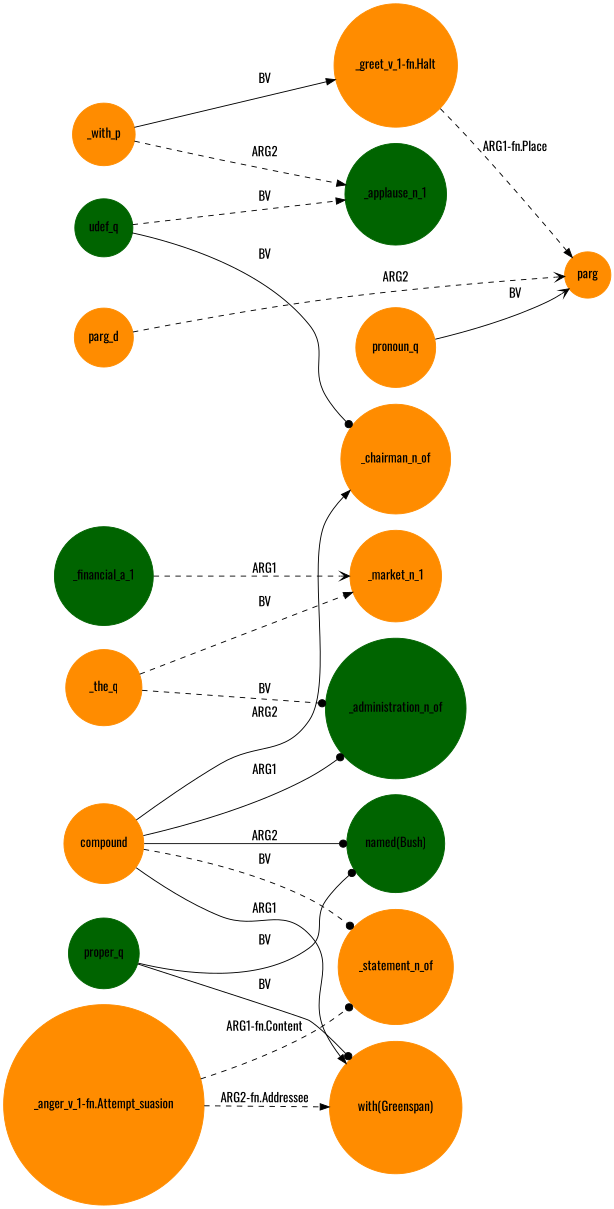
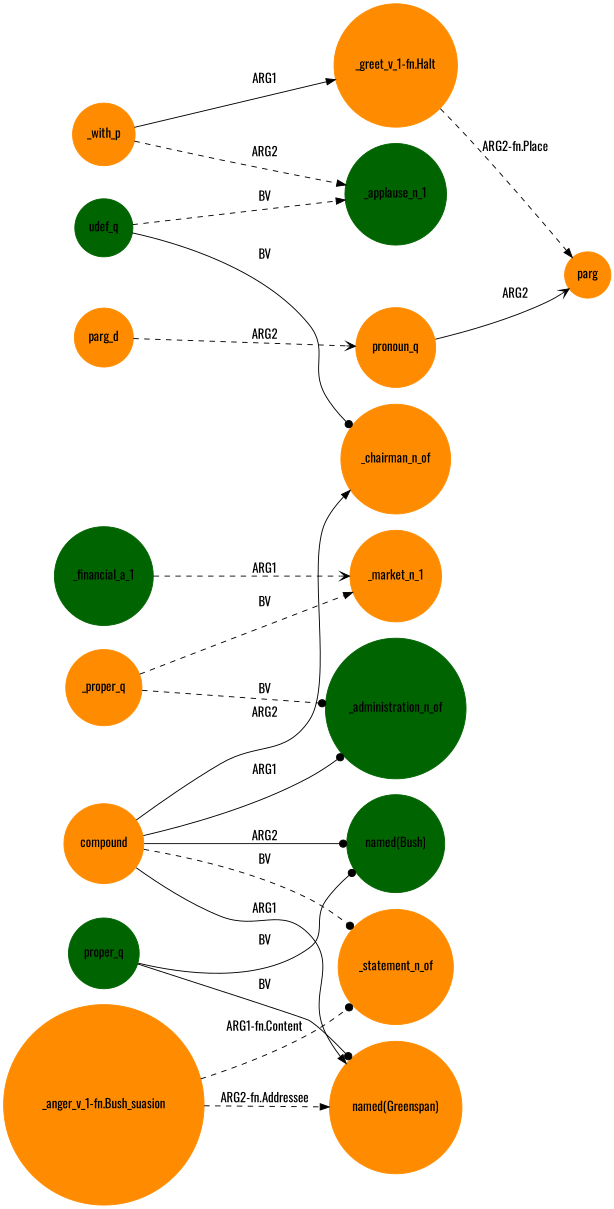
edge "_with_p" -> "_greet_v_1-fn.Halt": label "BV" -> "ARG1"
edge "_greet_v_1-fn.Halt" -> "parg": label "ARG1-fn.Place" -> "ARG2-fn.Place"
edge "pronoun_q" -> "parg": label "BV" -> "ARG2"
edge "parg_d" -> "parg": now "parg_d" -> "pronoun_q"
node "_the_q": label "_the_q" -> "_proper_q"
node "_anger_v_1-fn.Attempt_suasion": label "_anger_v_1-fn.Attempt_suasion" -> "_anger_v_1-fn.Bush_suasion"
node "with(Greenspan)": label "with(Greenspan)" -> "named(Greenspan)"
